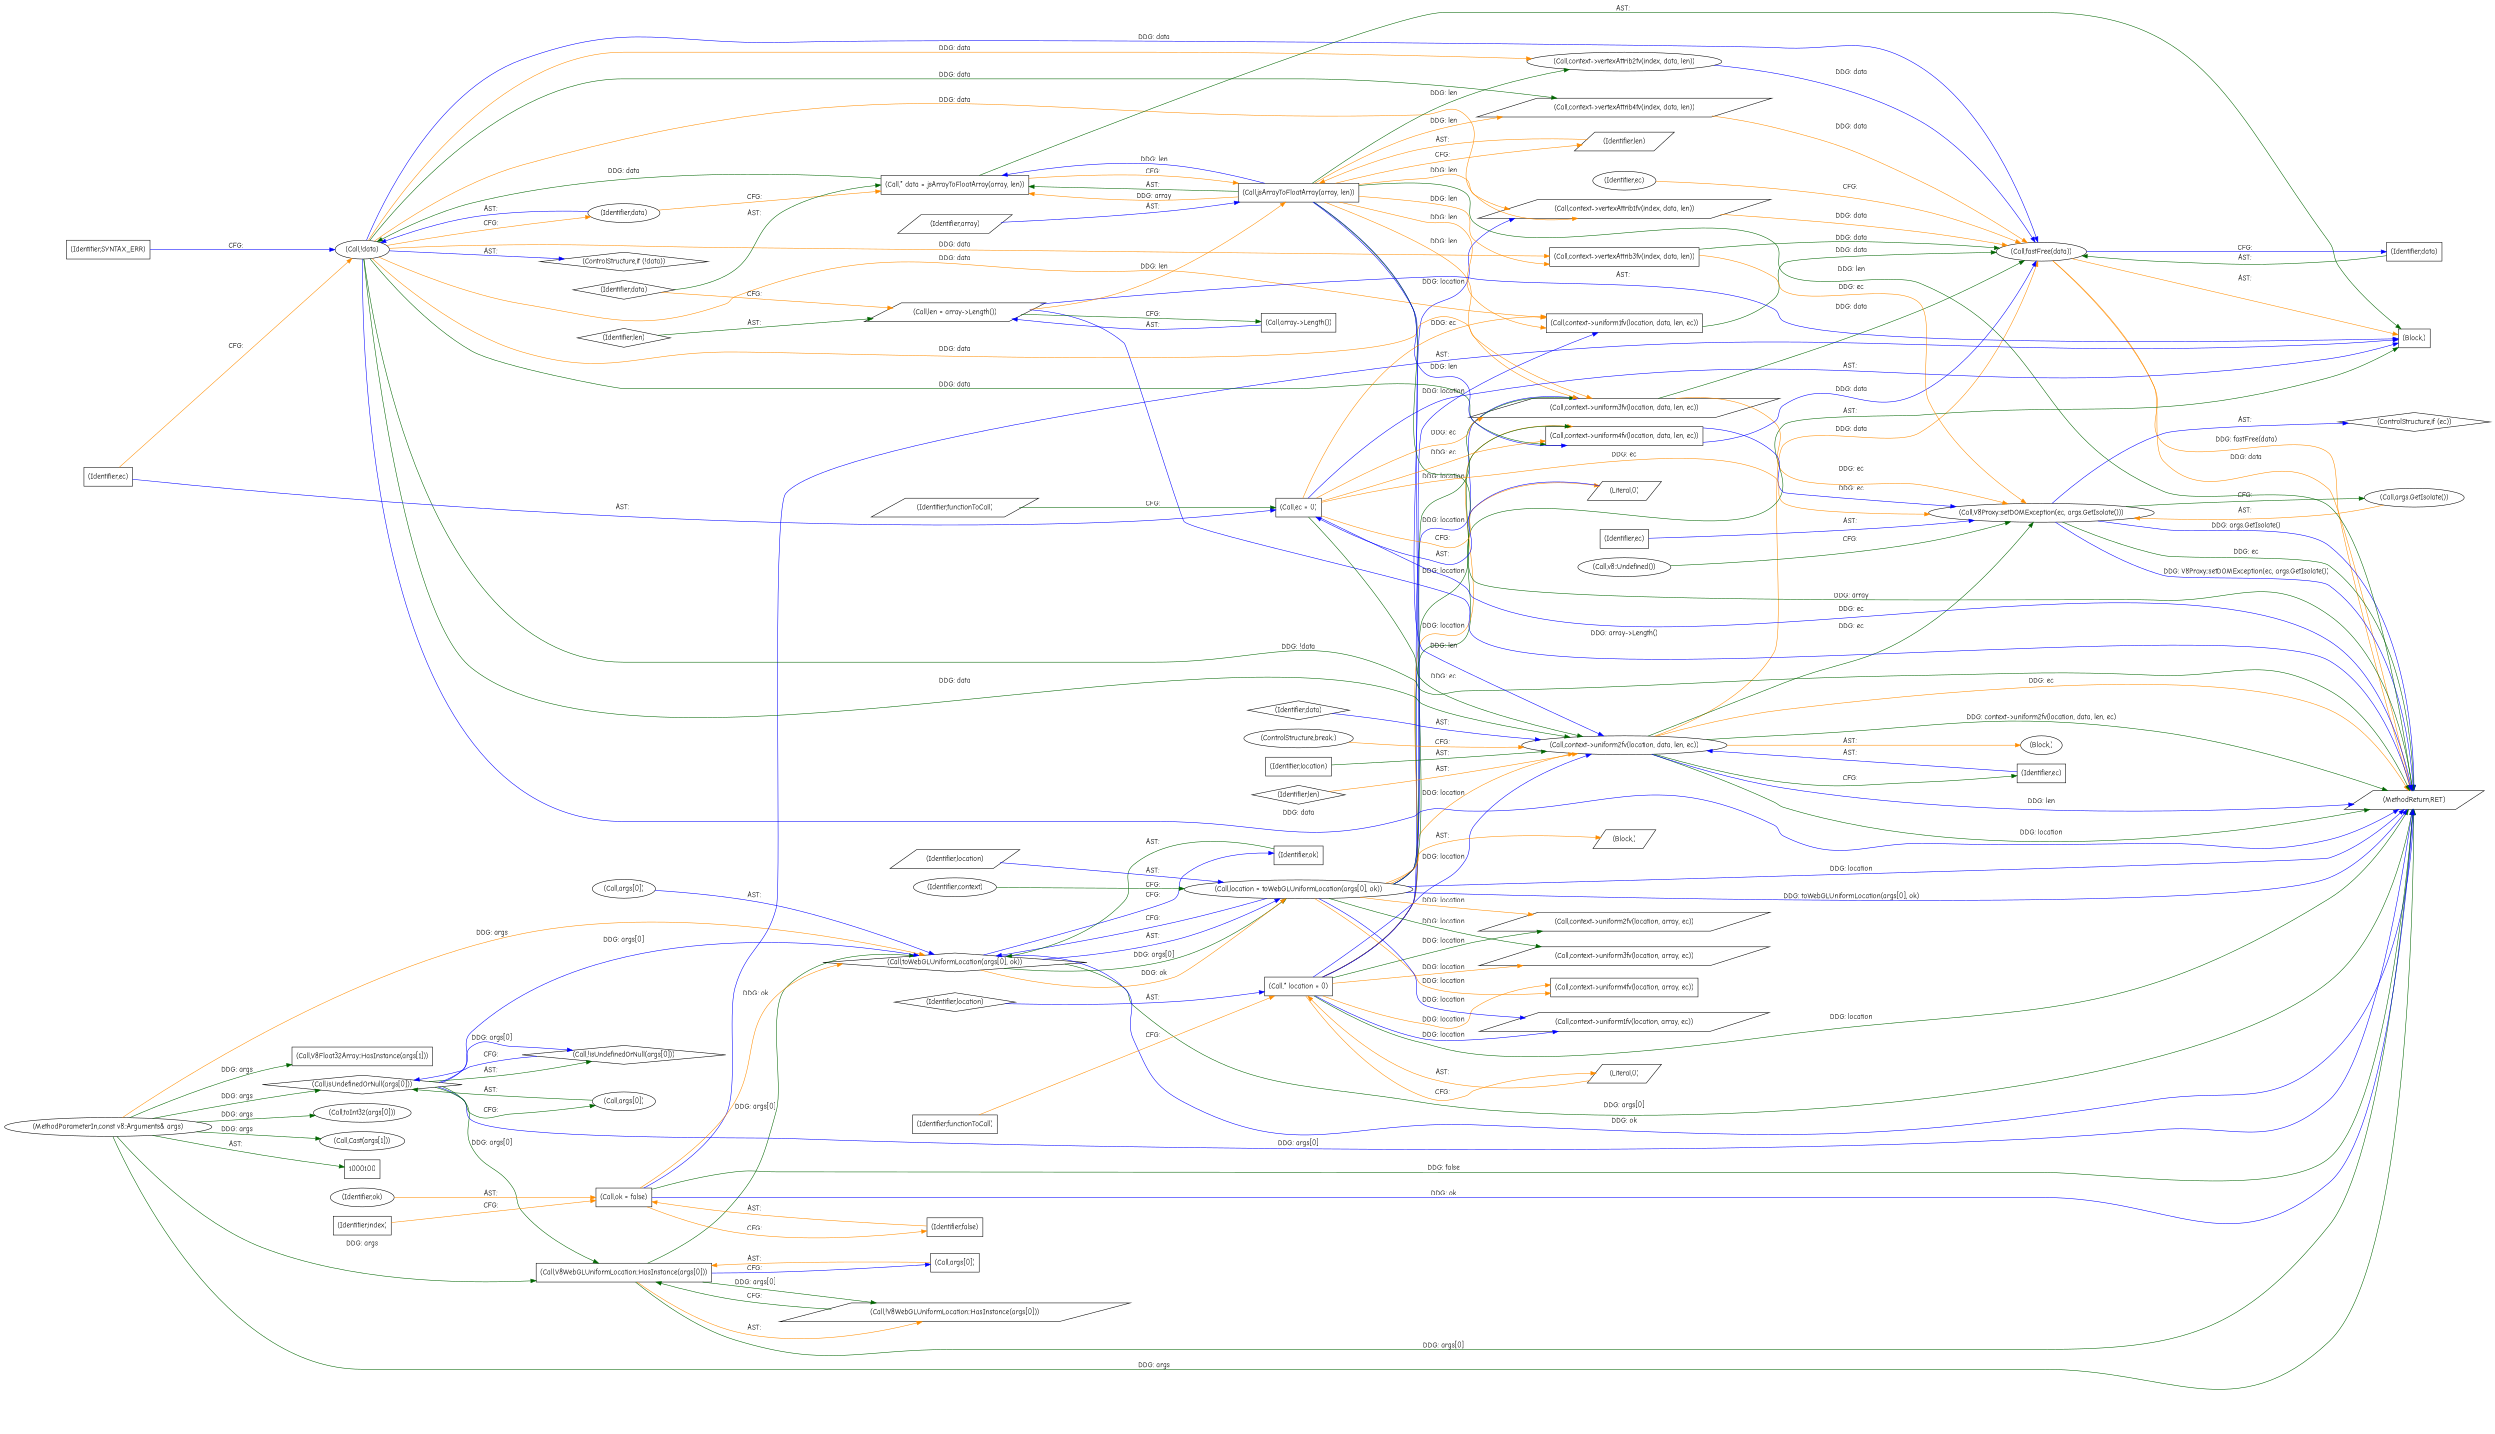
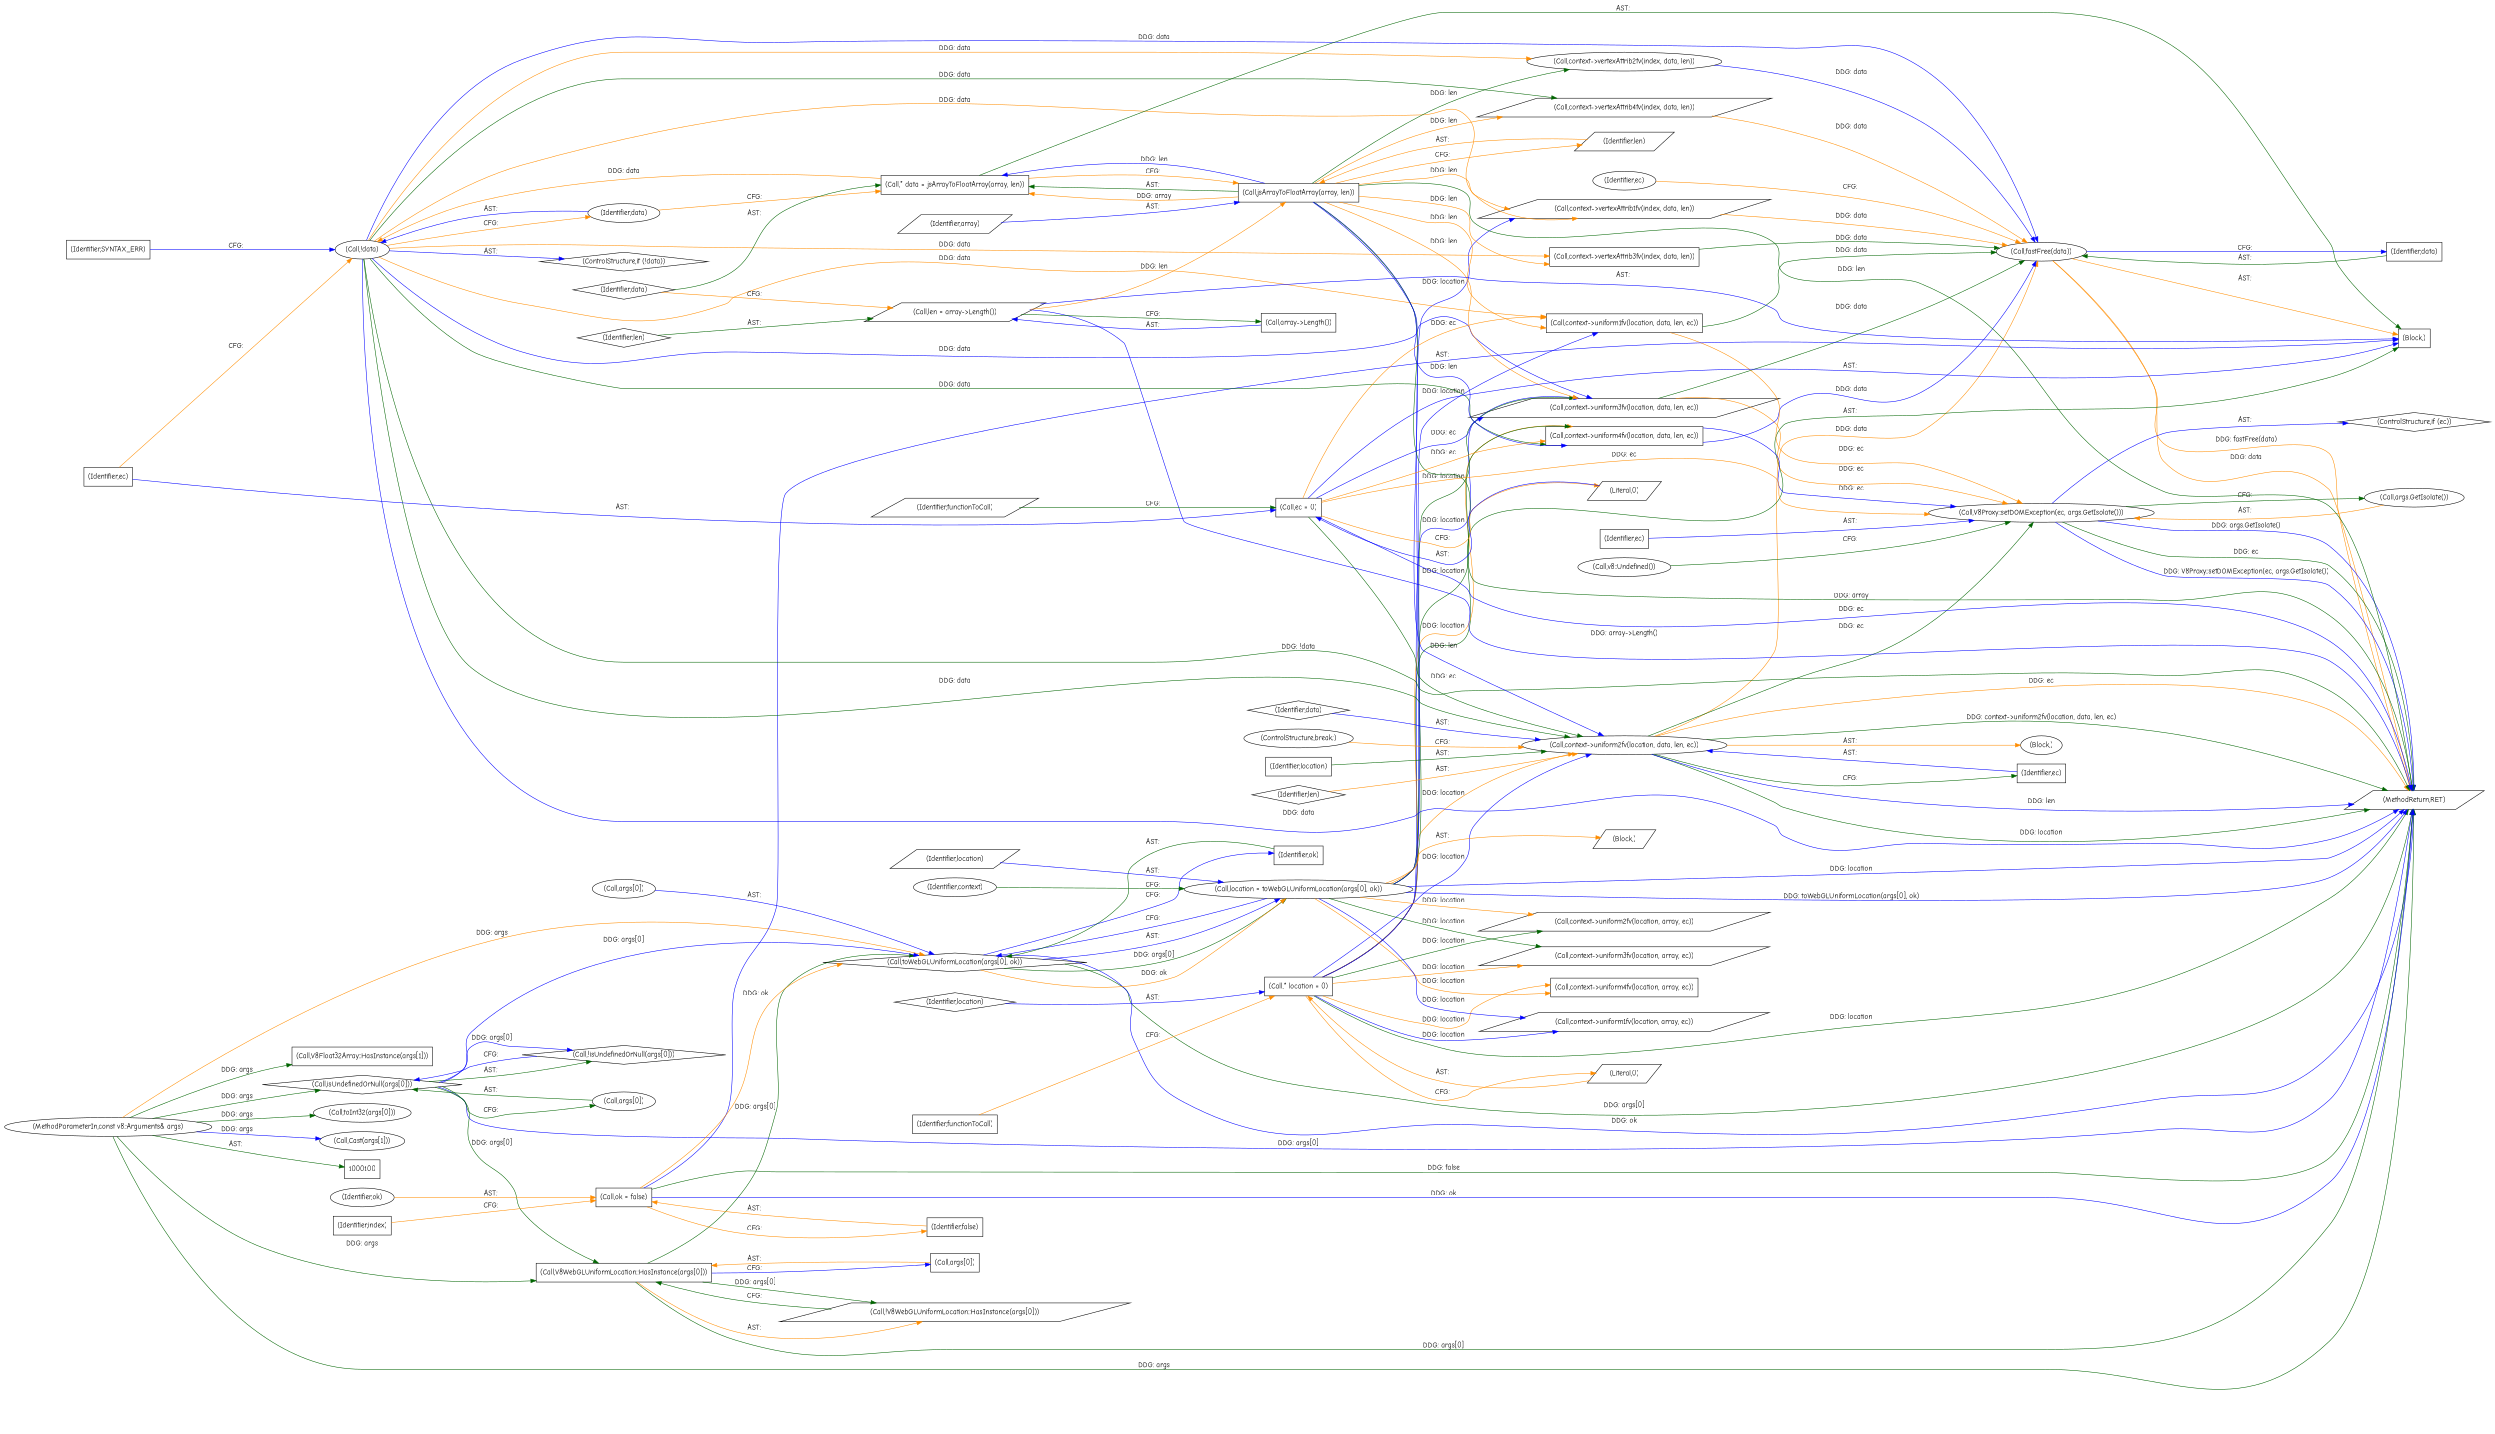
edge "(Call,* data = jsArrayToFloatArray(array, len))" -> "(Call,!data)": color darkgreen -> darkorange
edge "(Call,context->vertexAttrib3fv(index, data, len))" -> "(Call,V8Proxy::setDOMException(ec, args.GetIsolate()))": now "(Call,context->uniform1fv(location, data, len, ec))" -> "(Call,V8Proxy::setDOMException(ec, args.GetIsolate()))"
edge "(Call,!data)" -> "(Call,context->uniform3fv(location, data, len, ec))": color darkorange -> blue
edge "(Call,ec = 0)" -> "(Call,context->uniform3fv(location, data, len, ec))": color darkorange -> blue
edge "(MethodParameterIn,const v8::Arguments& args)" -> "(Call,Cast(args[1]))": color darkgreen -> blue
